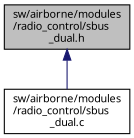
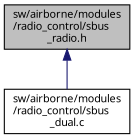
node "sw/airborne/modules /radio_control/sbus _dual.h": label "sw/airborne/modules /radio_control/sbus _dual.h" -> "sw/airborne/modules /radio_control/sbus _radio.h"
